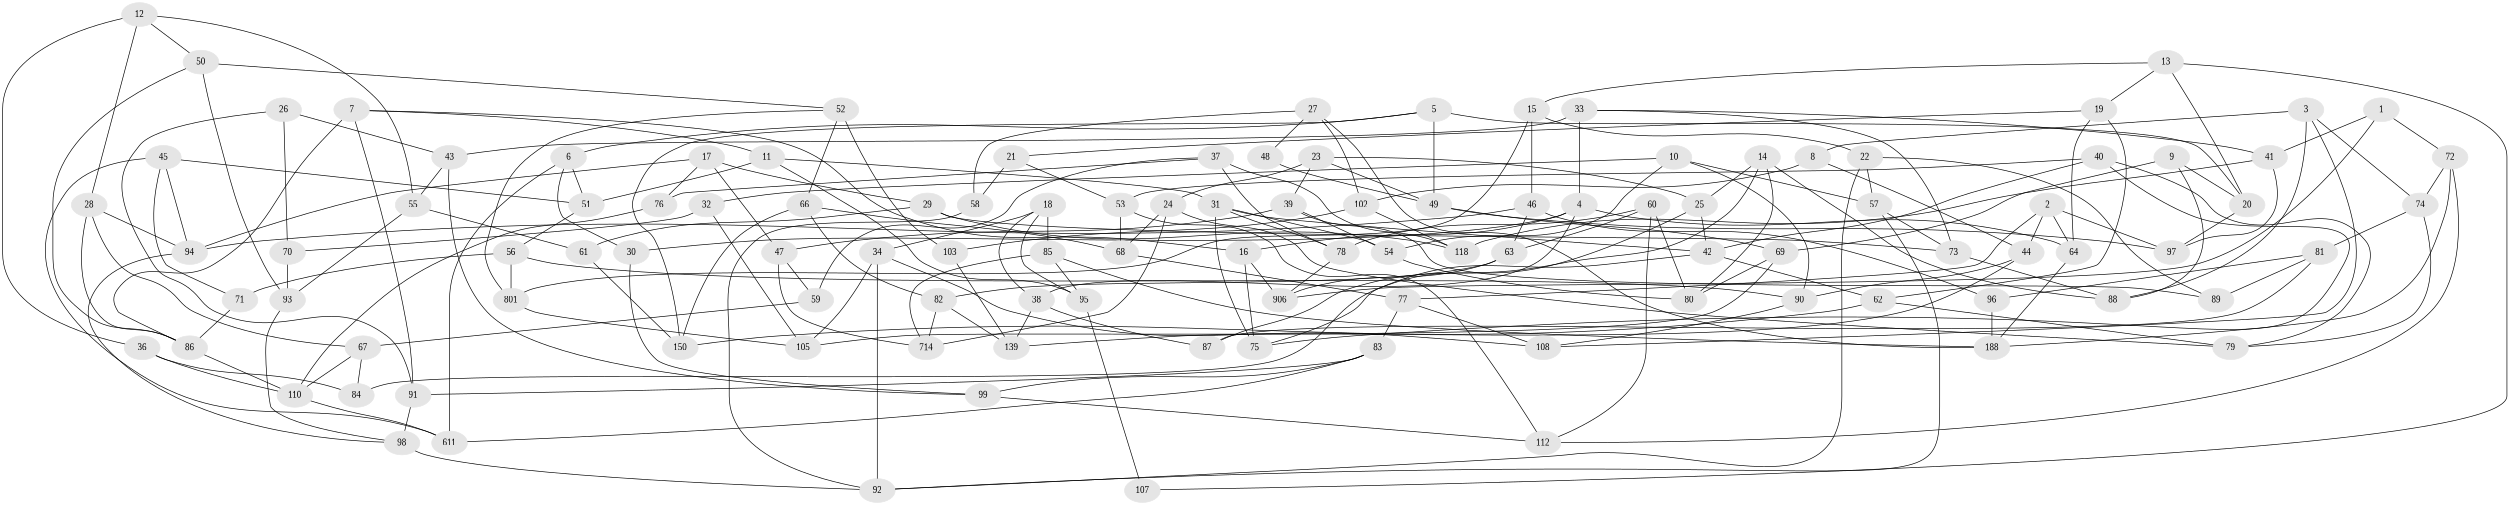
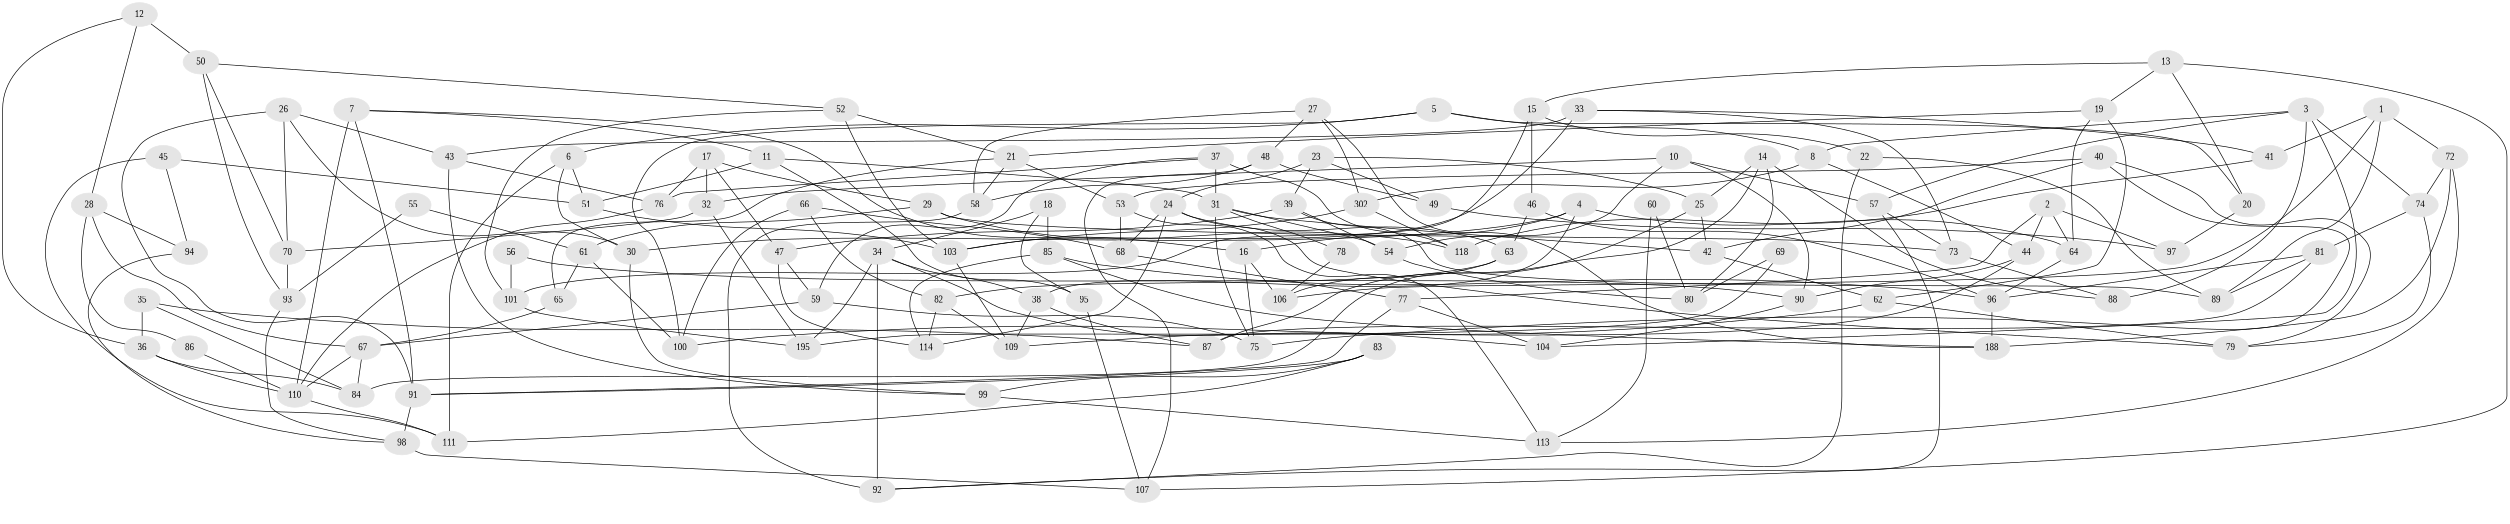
edge "12" -- "55": removed
edge "5" -- "49": now "5" -- "8"
edge "52" -- "66": now "52" -- "21"
edge "33" -- "4": now "33" -- "103"
node "9": removed
edge "22" -- "57": now "3" -- "57"
edge "43" -- "55": now "43" -- "76"
edge "17" -- "94": now "17" -- "32"
edge "48" -- "58": added
edge "50" -- "86": now "50" -- "70"
node "102": label "102" -> "302"
edge "37" -- "78": now "37" -- "31"
edge "1" -- "89": added
edge "60" -- "78": removed
edge "49" -- "69": removed
edge "51" -- "56": now "51" -- "103"
edge "46" -- "94": removed
edge "60" -- "63": now "24" -- "63"
edge "41" -- "97": removed
edge "26" -- "30": added
edge "18" -- "38": now "34" -- "38"
edge "48" -- "107": added
edge "7" -- "86": now "7" -- "110"
edge "42" -- "75": now "59" -- "75"
edge "85" -- "95": now "85" -- "96"
node "35": added
node "71": removed
node "801": label "801" -> "101"
node "65": added
node "906": label "906" -> "106"
edge "64" -- "188": now "64" -- "96"
edge "77" -- "83": now "77" -- "91"
node "150": label "150" -> "100"
node "105": label "105" -> "195"
node "714": label "714" -> "114"
node "139": label "139" -> "109"
node "108": label "108" -> "104"
node "611": label "611" -> "111"
node "112": label "112" -> "113"
edge "98" -- "92": now "98" -- "107"
